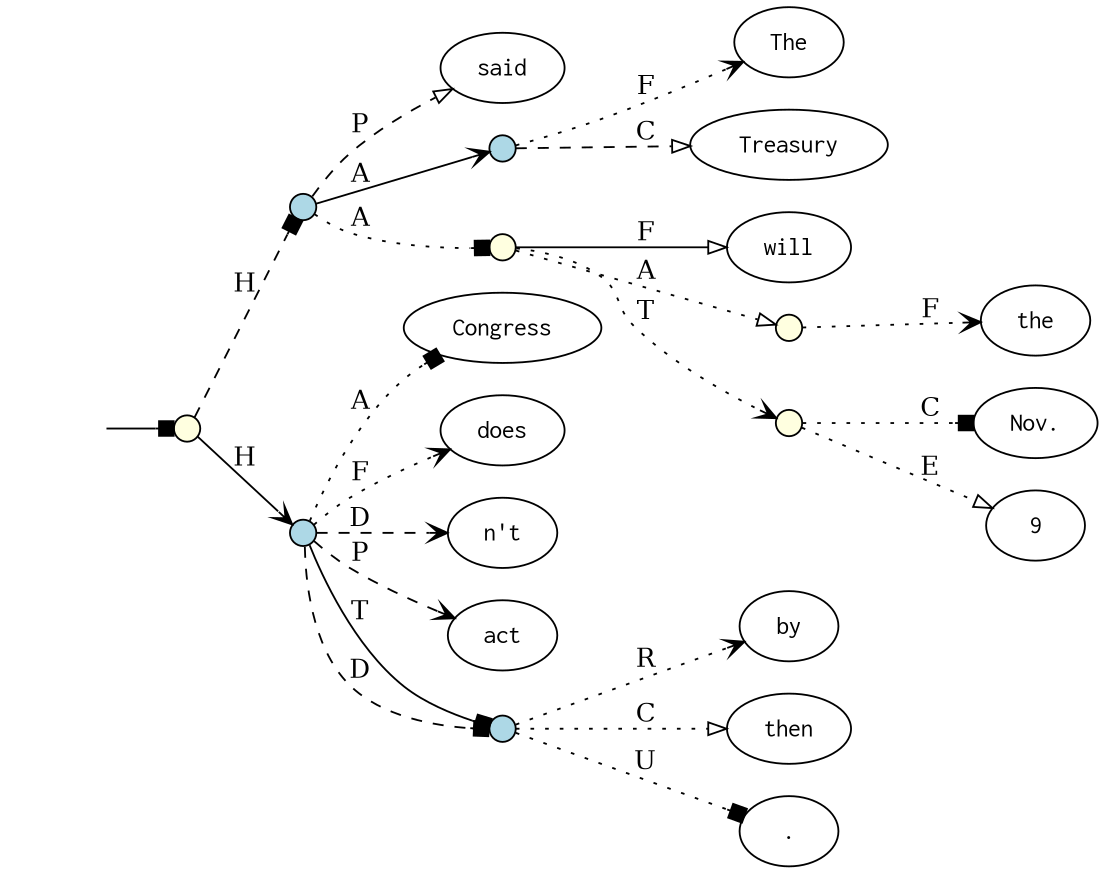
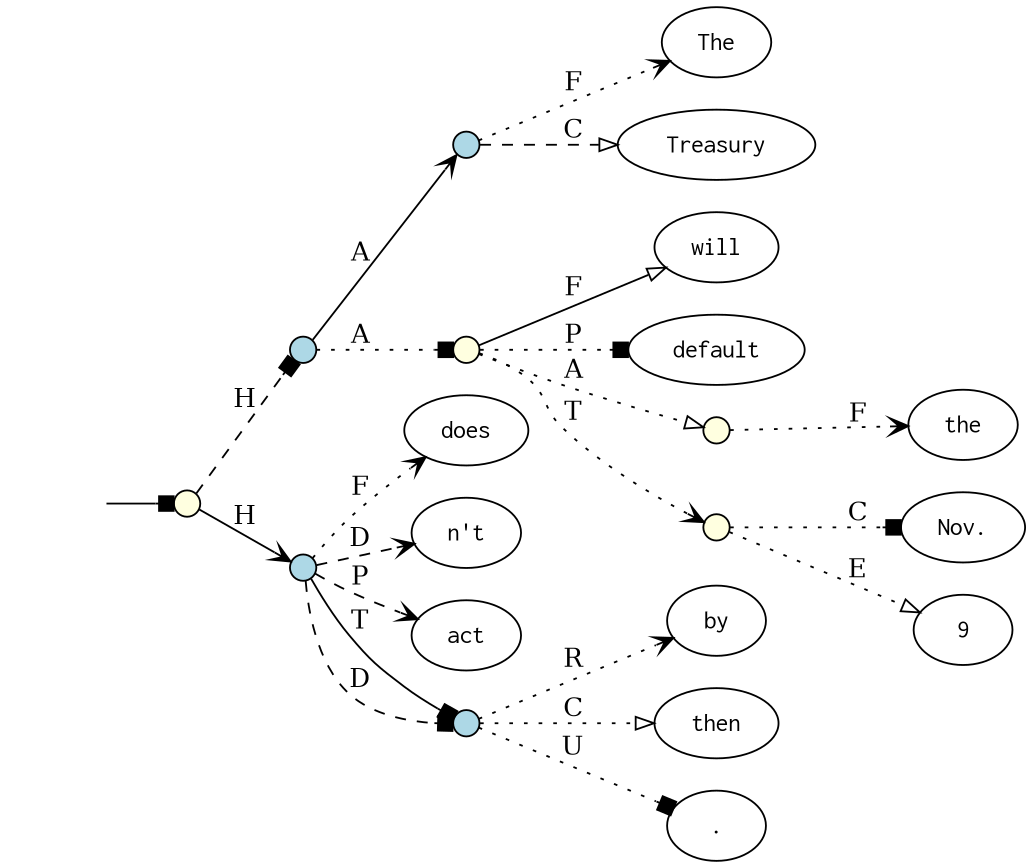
node "said": removed
node "Congress": removed
node "default": added
